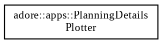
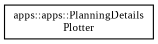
node "adore::apps::PlanningDetails Plotter": label "adore::apps::PlanningDetails Plotter" -> "apps::apps::PlanningDetails Plotter"
